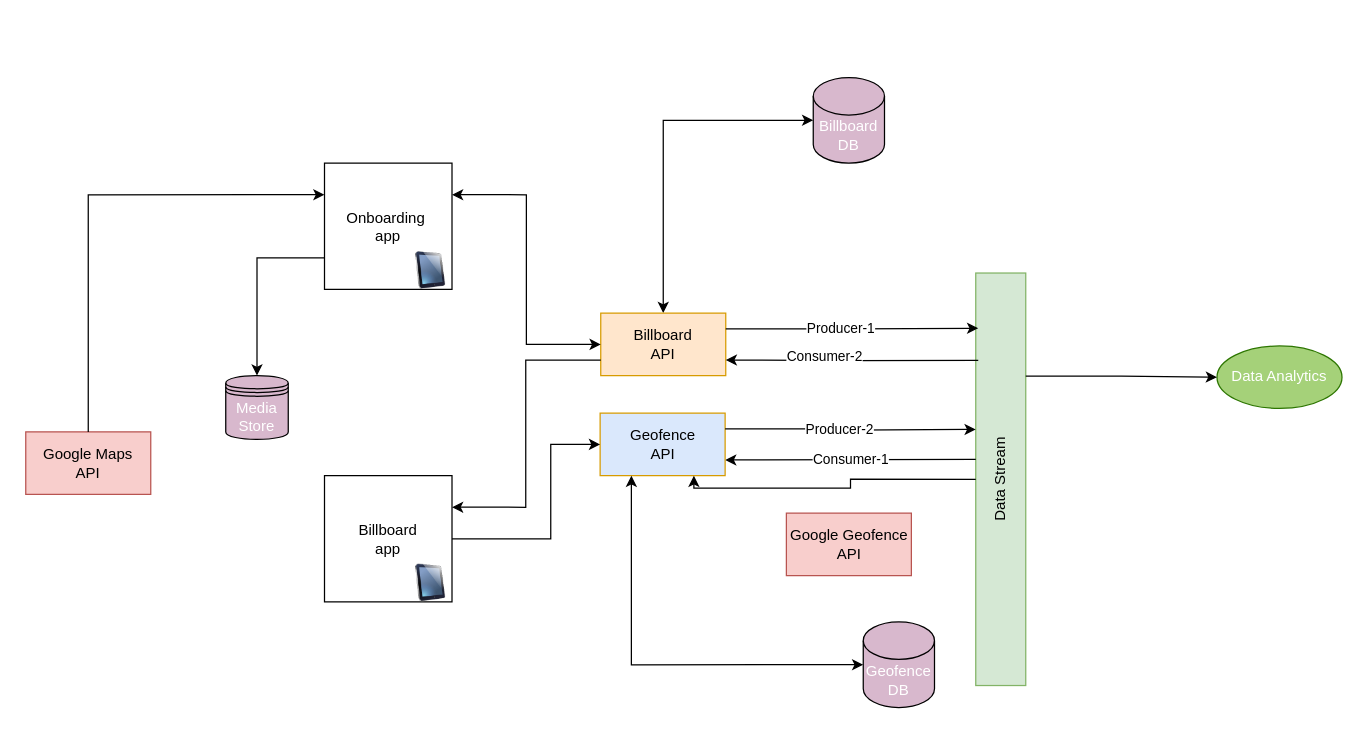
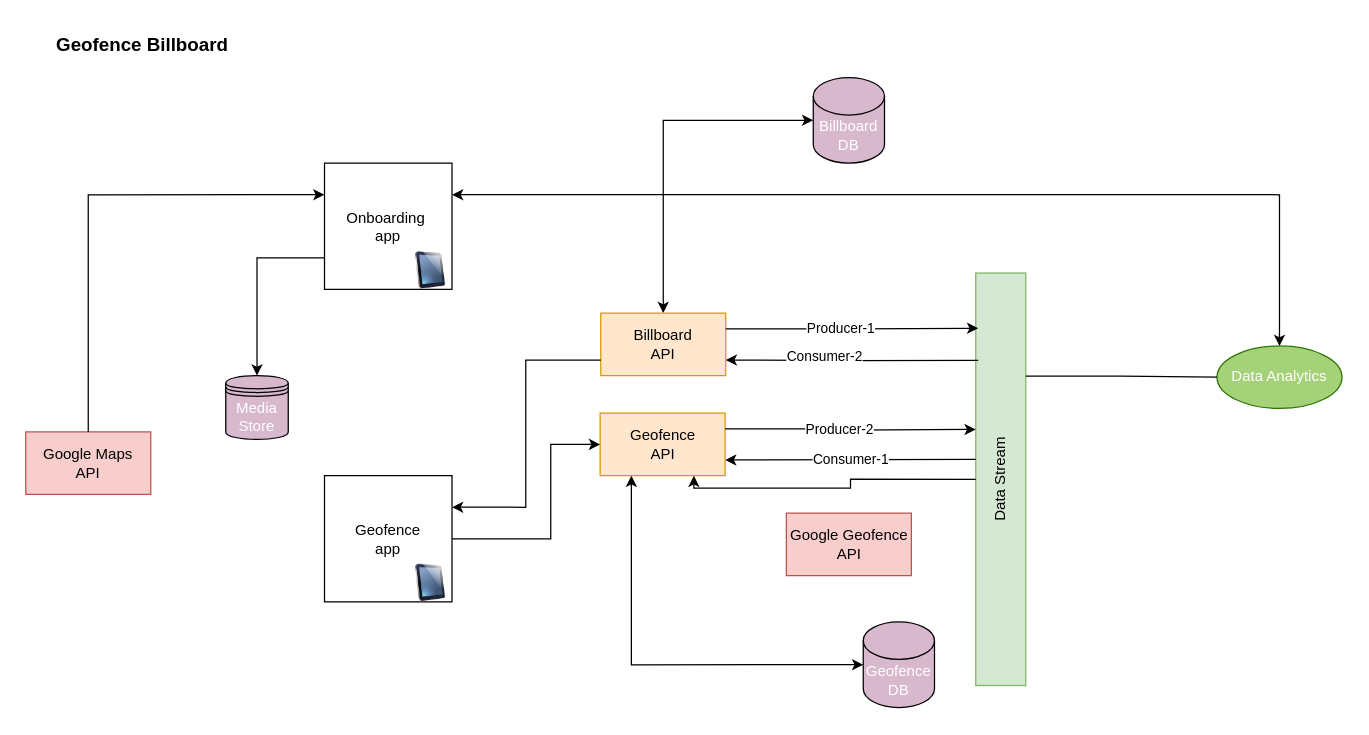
node "Geofence Billboard": added
edge "Onboarding app" -- "Billboard API": now "Onboarding app" -- "Data Analytics"
edge "Data Stream" -> "Data Analytics": arrowhead classic -> none
node "Geofence API": fillcolor #dae8fc -> #ffe6cc
node "Billboard app": label "Billboard app" -> "Geofence app"
